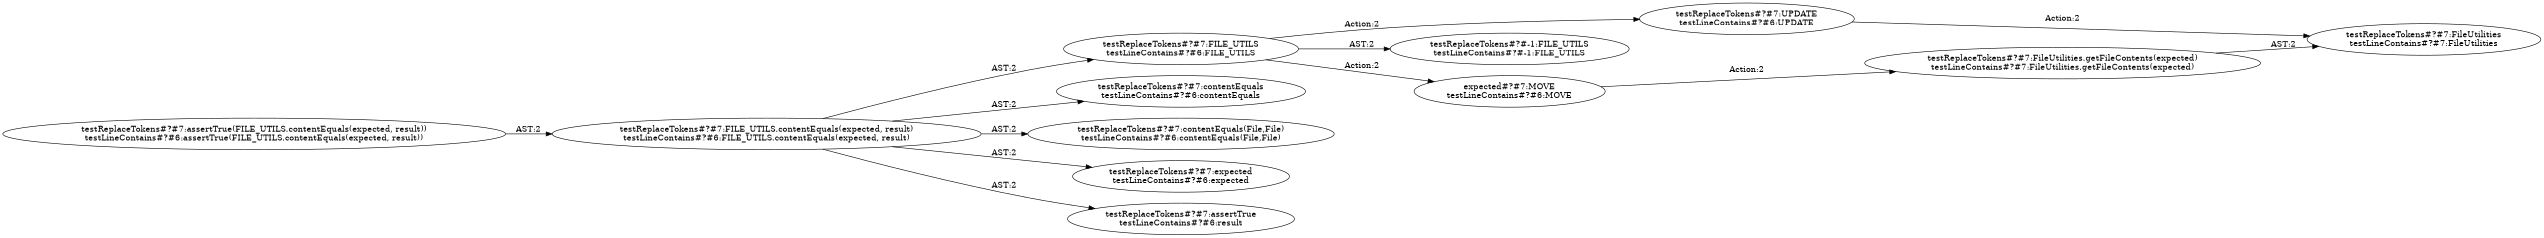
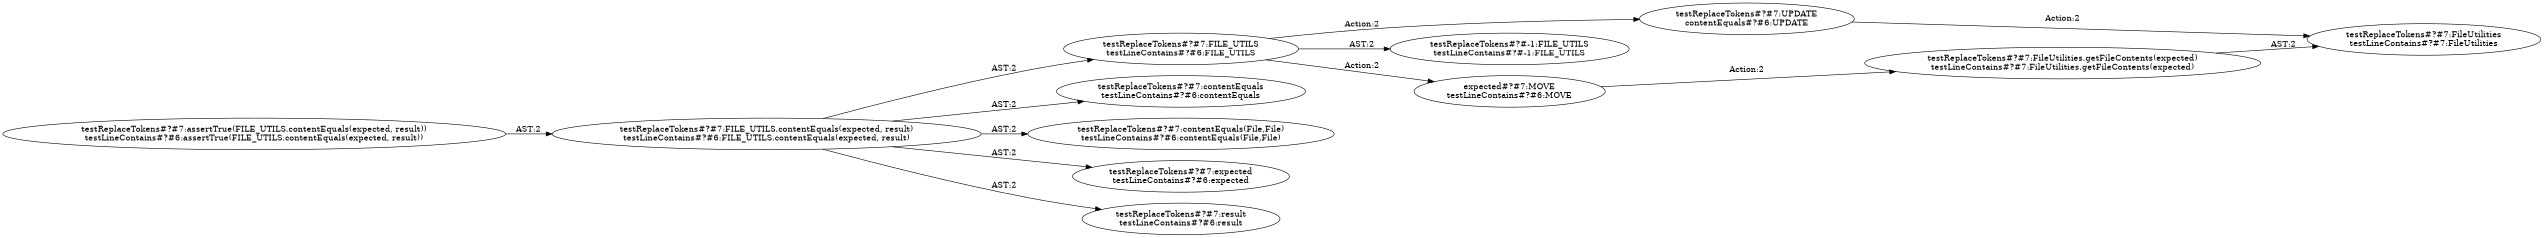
node "testReplaceTokens#?#7:UPDATE testLineContains#?#6:UPDATE": label "testReplaceTokens#?#7:UPDATE testLineContains#?#6:UPDATE" -> "testReplaceTokens#?#7:UPDATE contentEquals#?#6:UPDATE"
node "testReplaceTokens#?#7:assertTrue testLineContains#?#6:result": label "testReplaceTokens#?#7:assertTrue testLineContains#?#6:result" -> "testReplaceTokens#?#7:result testLineContains#?#6:result"
